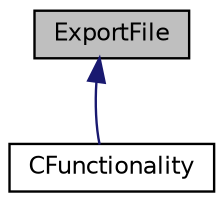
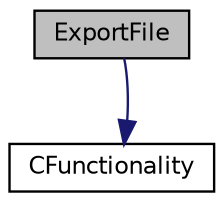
edge "CFunctionality" -> "ExportFile": reversed
